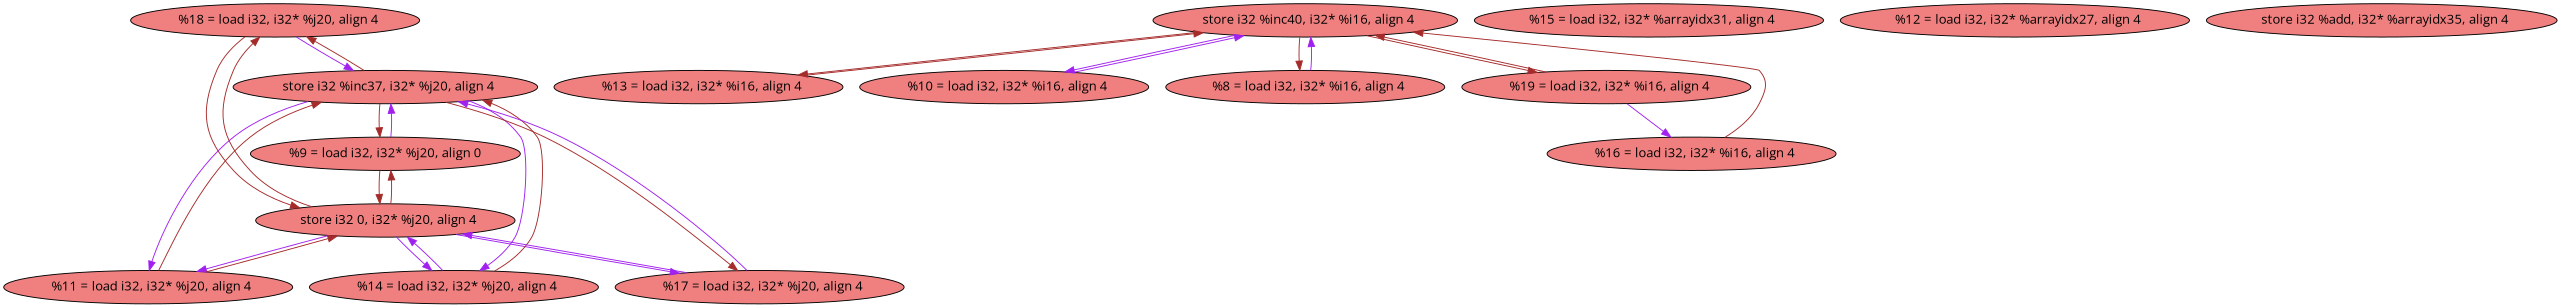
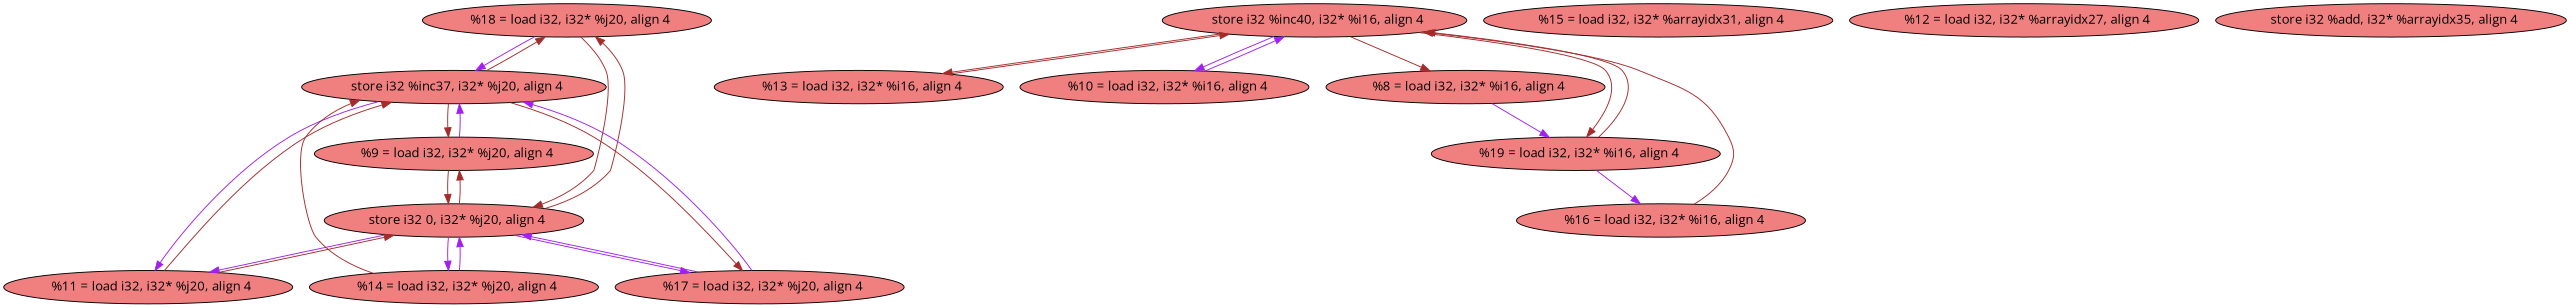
edge "%8 = load i32, i32* %i16, align 4" -> "store i32 %inc40, i32* %i16, align 4": now "%8 = load i32, i32* %i16, align 4" -> "%19 = load i32, i32* %i16, align 4"
node "%9 = load i32, i32* %j20, align 0": label "%9 = load i32, i32* %j20, align 0" -> "%9 = load i32, i32* %j20, align 4"
edge "store i32 %inc37, i32* %j20, align 4" -> "%14 = load i32, i32* %j20, align 4": removed
